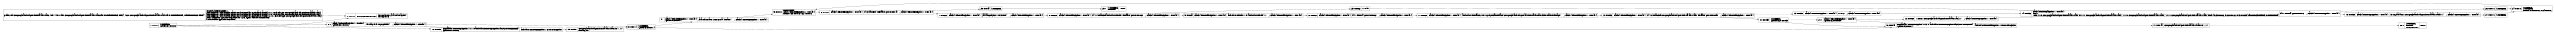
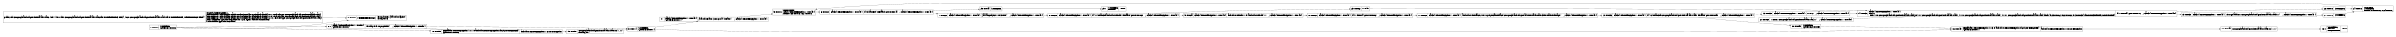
node "0: 0x0000": text "BLOCK_ENTER_BLOCK" -> "MTH_ENTER_BLOCK"
node "21: ?": removed
